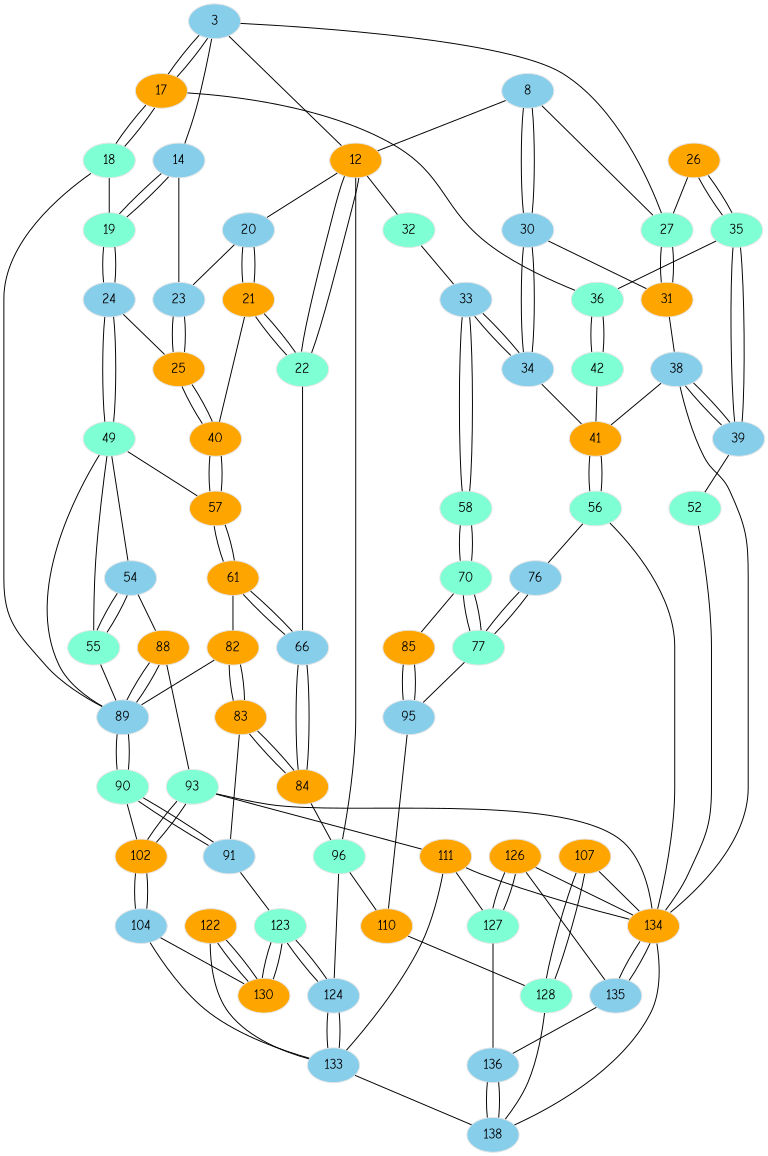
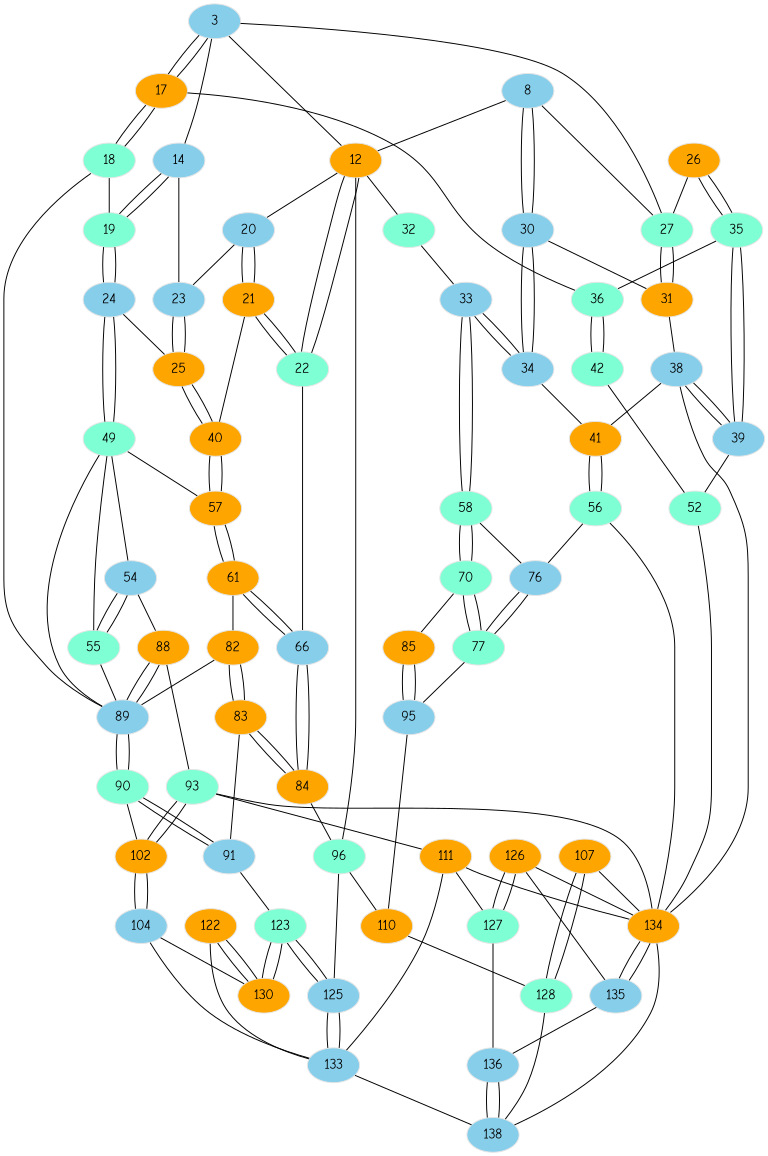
edge "42" -- "41": now "42" -- "52"
edge "58" -- "76": added
node "124": label "124" -> "125"
